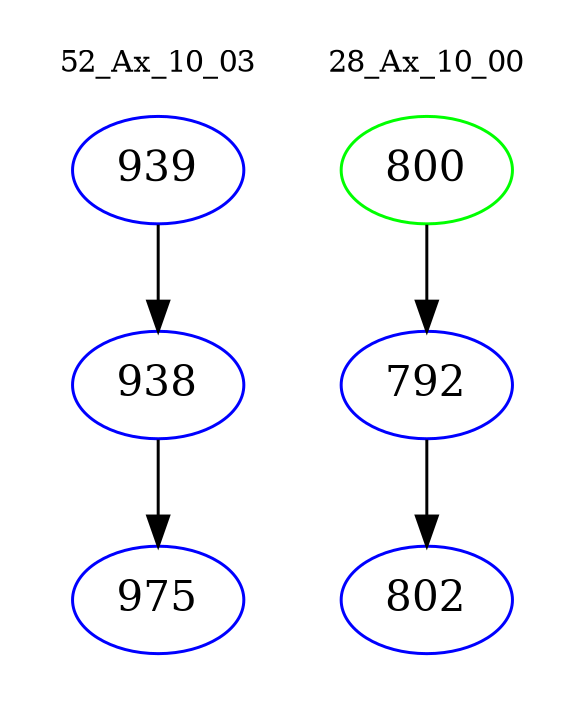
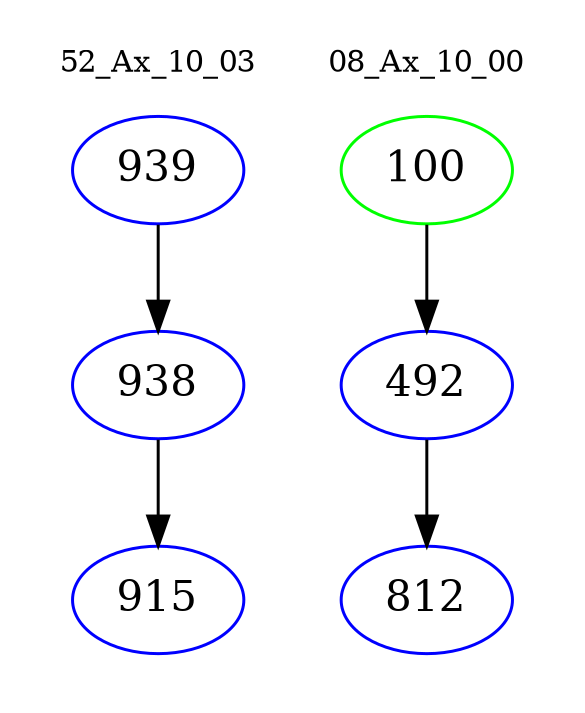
cluster "28_Ax_10_00": label "28_Ax_10_00" -> "08_Ax_10_00"
node "800": label "800" -> "100"
node "792": label "792" -> "492"
node "975": label "975" -> "915"
node "802": label "802" -> "812"
